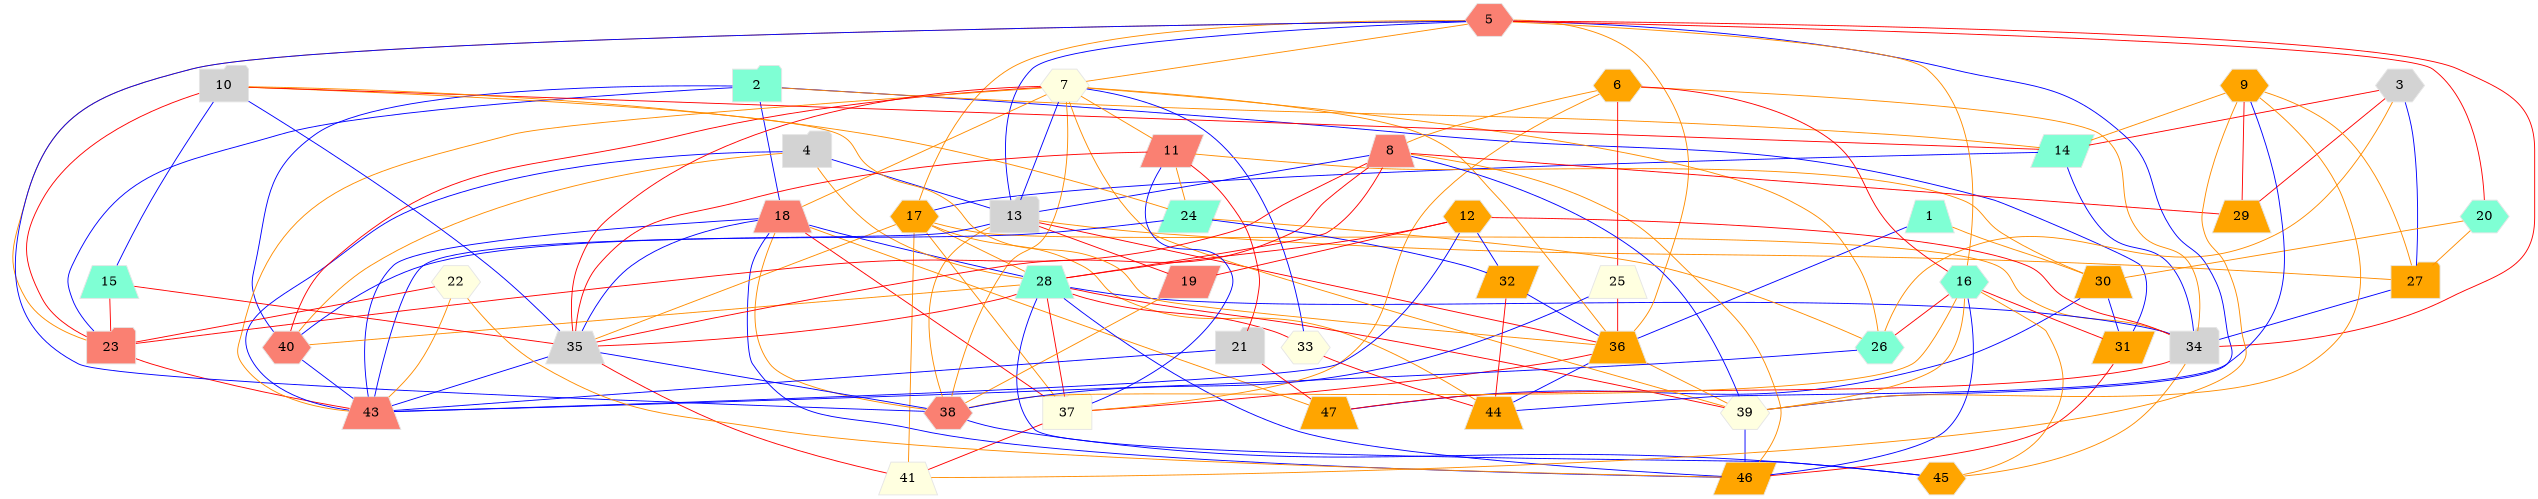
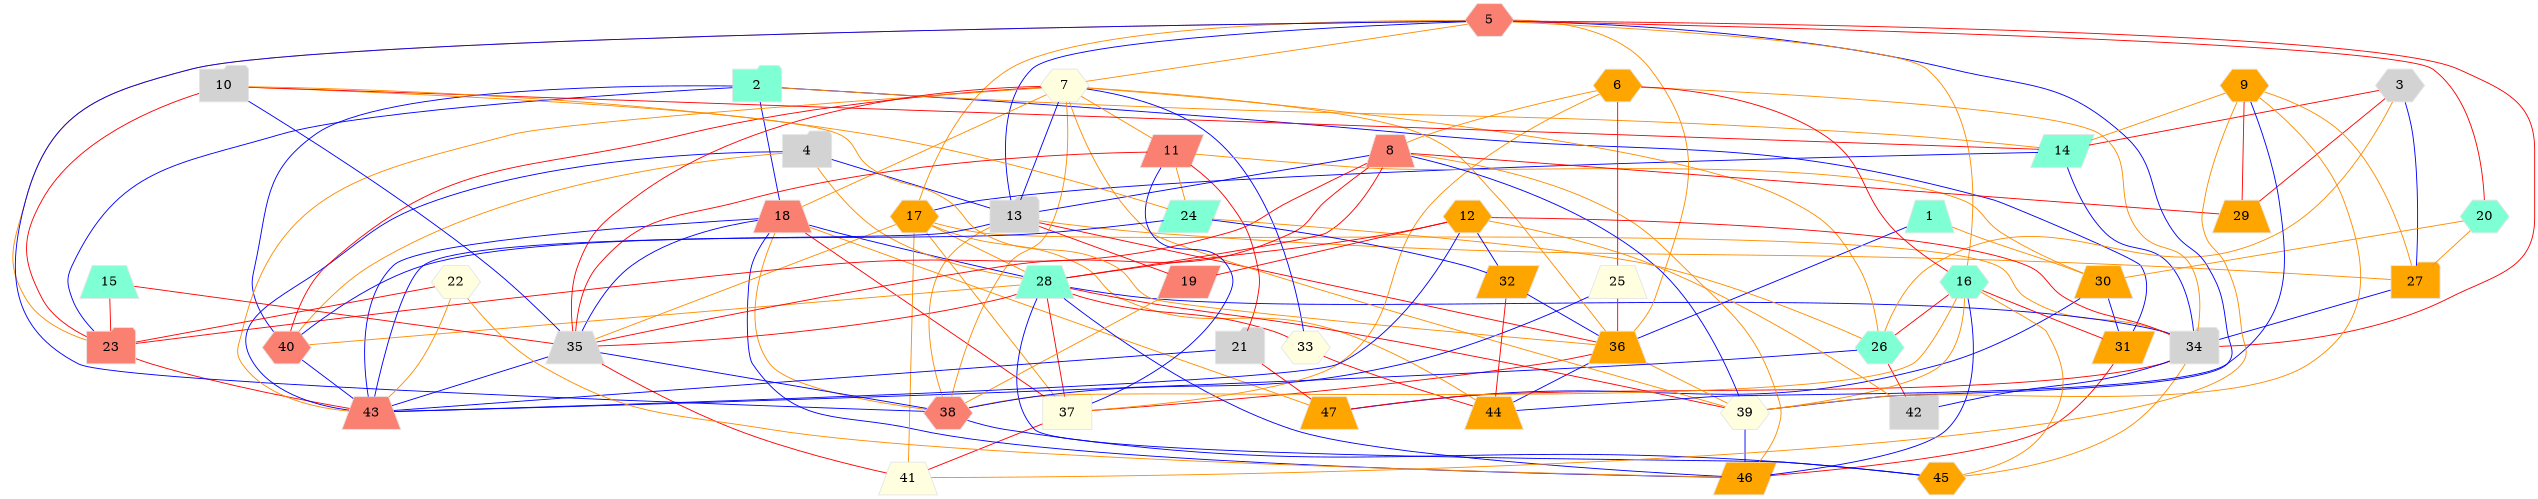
edge "10" -- "15": removed
node "42": added
